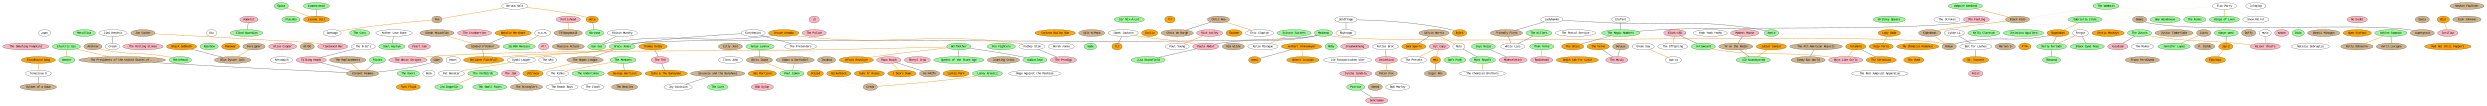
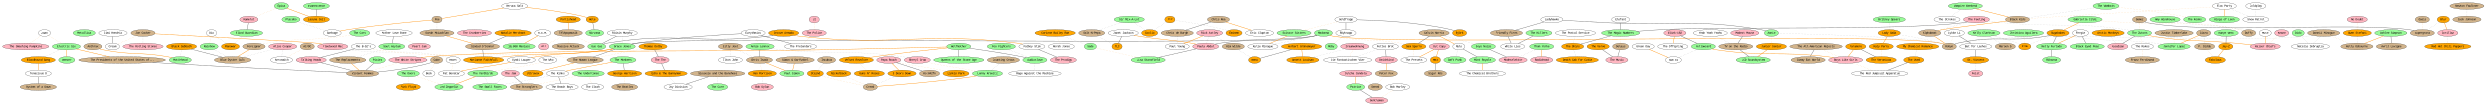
node "Portishead": fillcolor lightpink -> orange
edge "The Used" -- "The Red Jumpsuit Apparatus": style dotted -> bold
